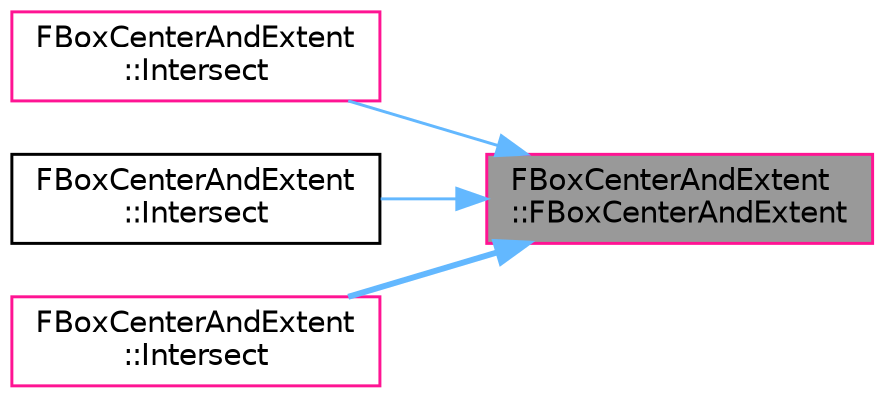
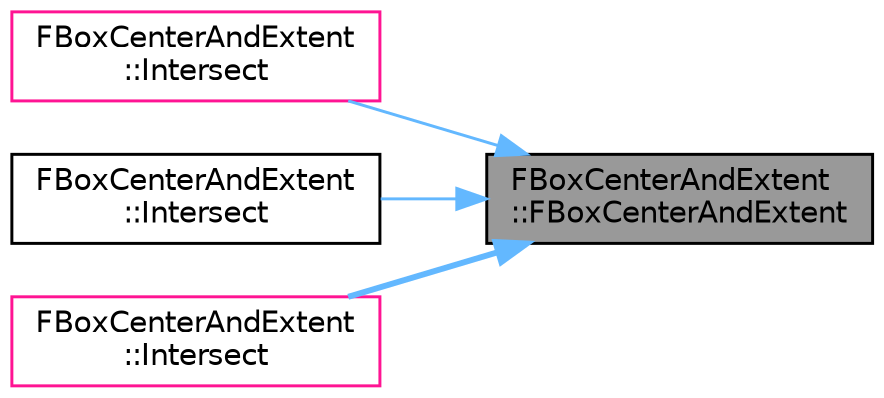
node "FBoxCenterAndExtent ::FBoxCenterAndExtent": color deeppink -> black
